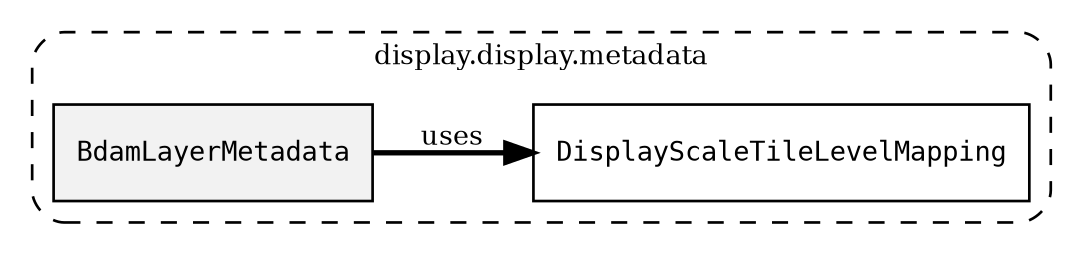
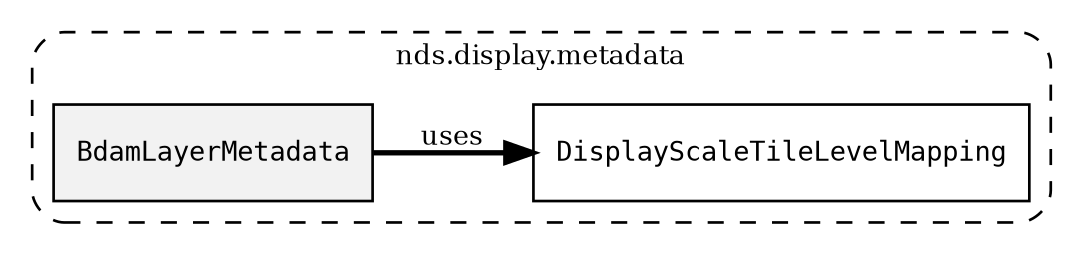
cluster "display.display.metadata": label "display.display.metadata" -> "nds.display.metadata"
